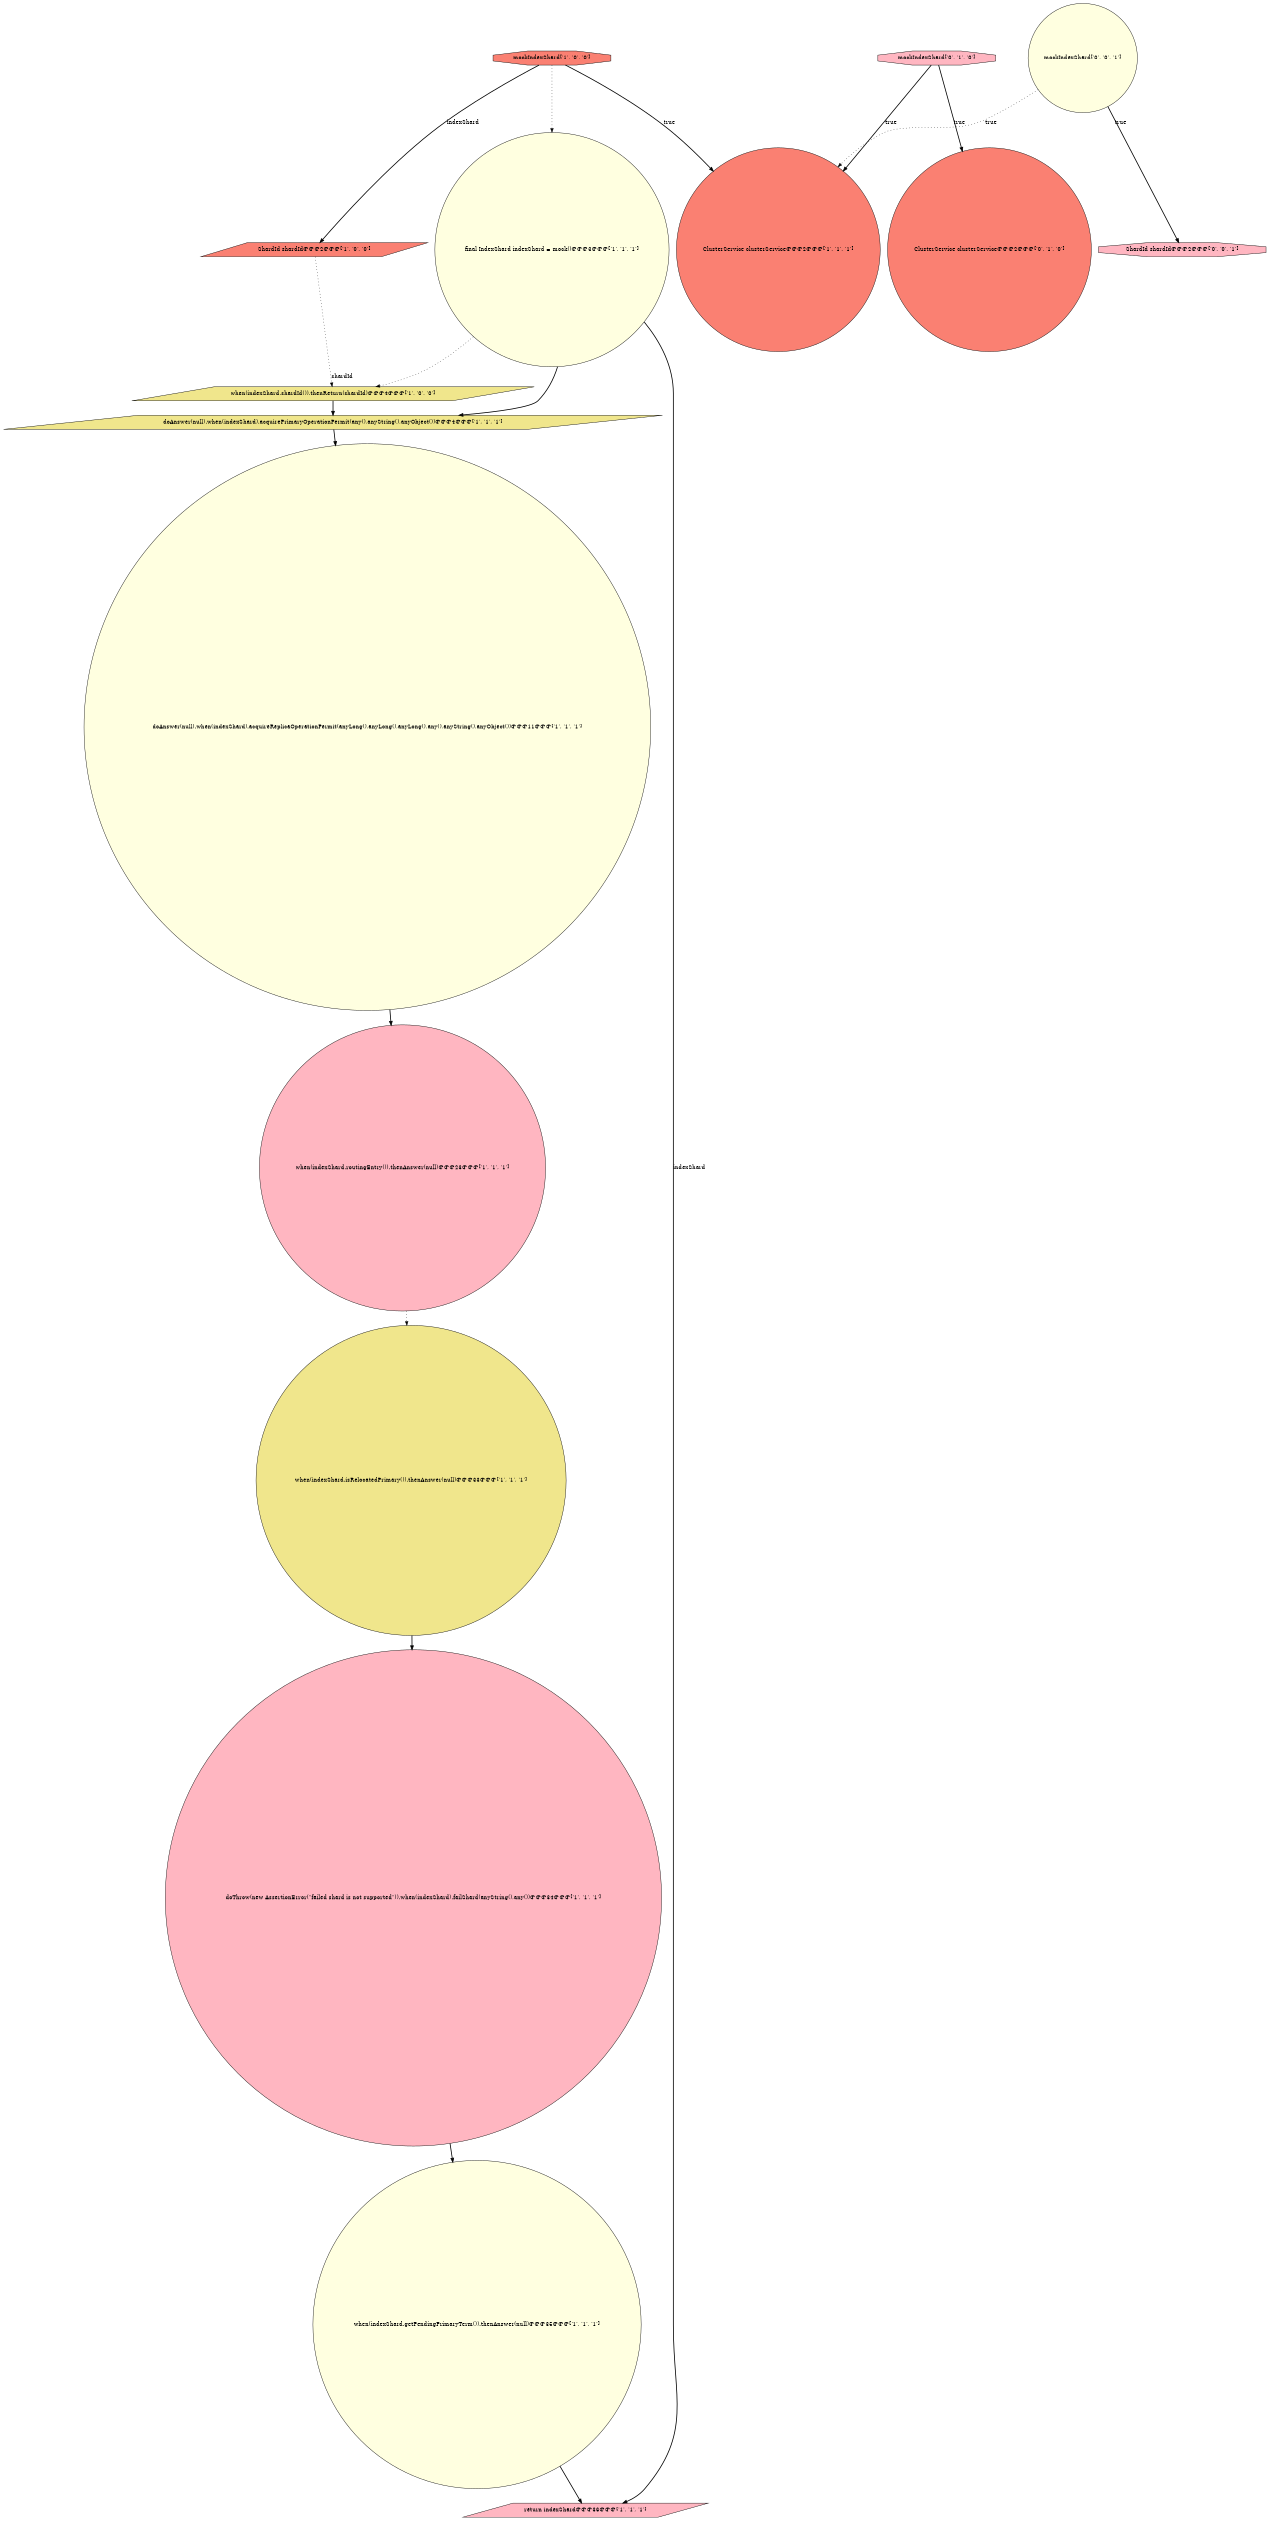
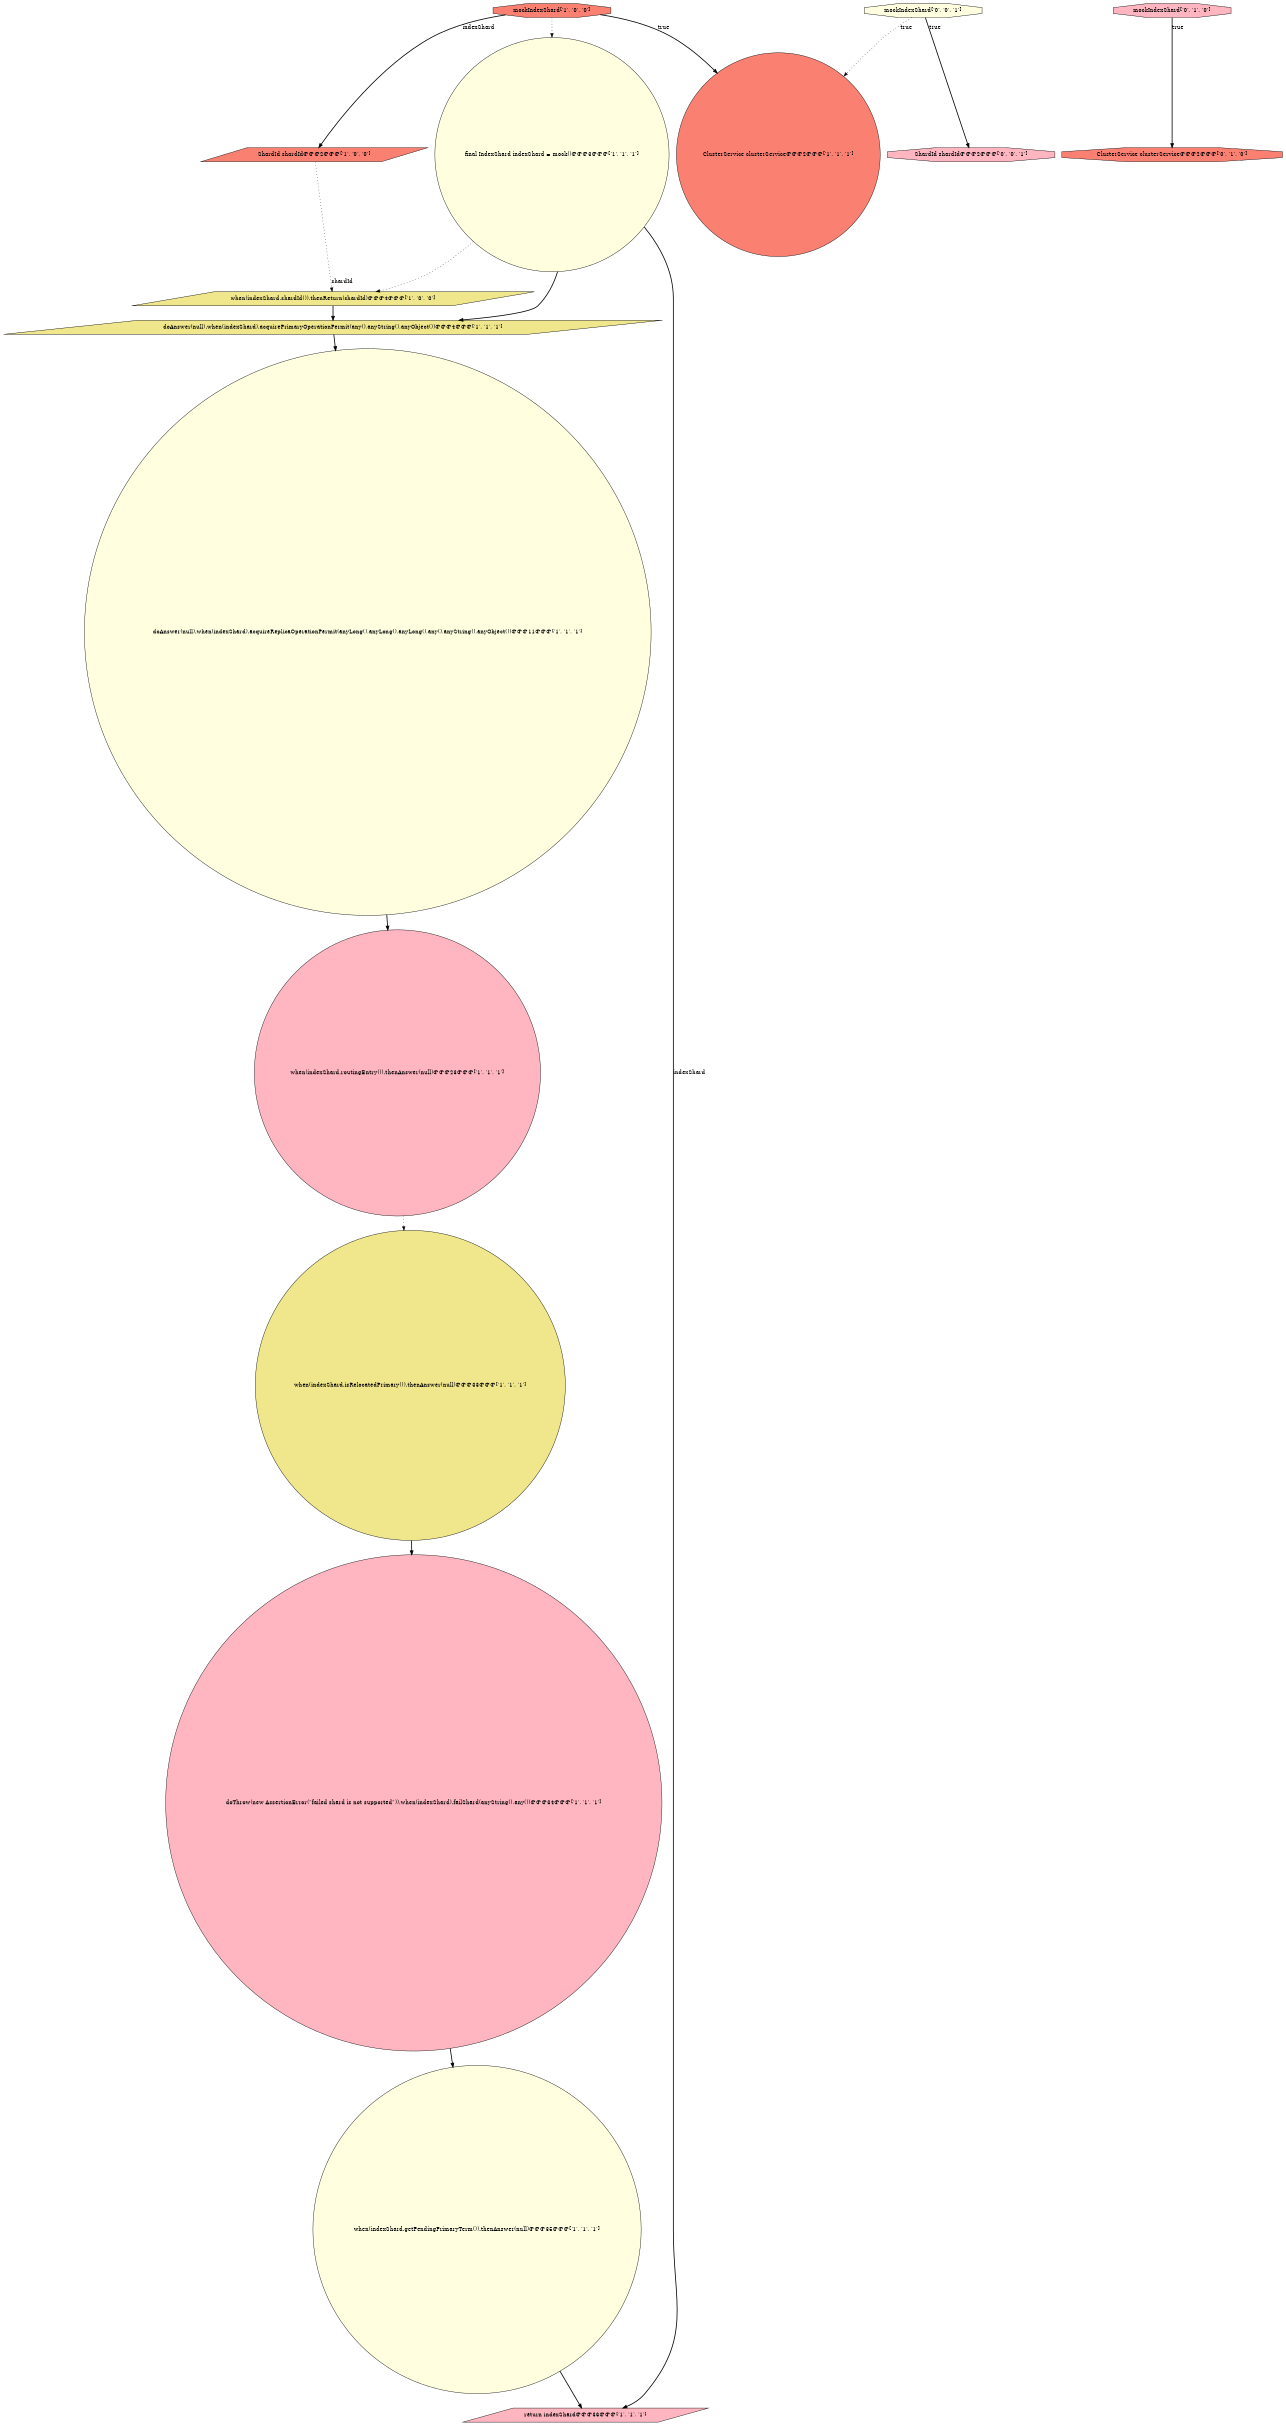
node "mockIndexShard['0', '0', '1']": shape circle -> octagon
edge "mockIndexShard['0', '1', '0']" -> "ClusterService clusterService@@@2@@@['1', '1', '1']": removed, label "true"
node "ClusterService clusterService@@@2@@@['0', '1', '0']": shape circle -> octagon
